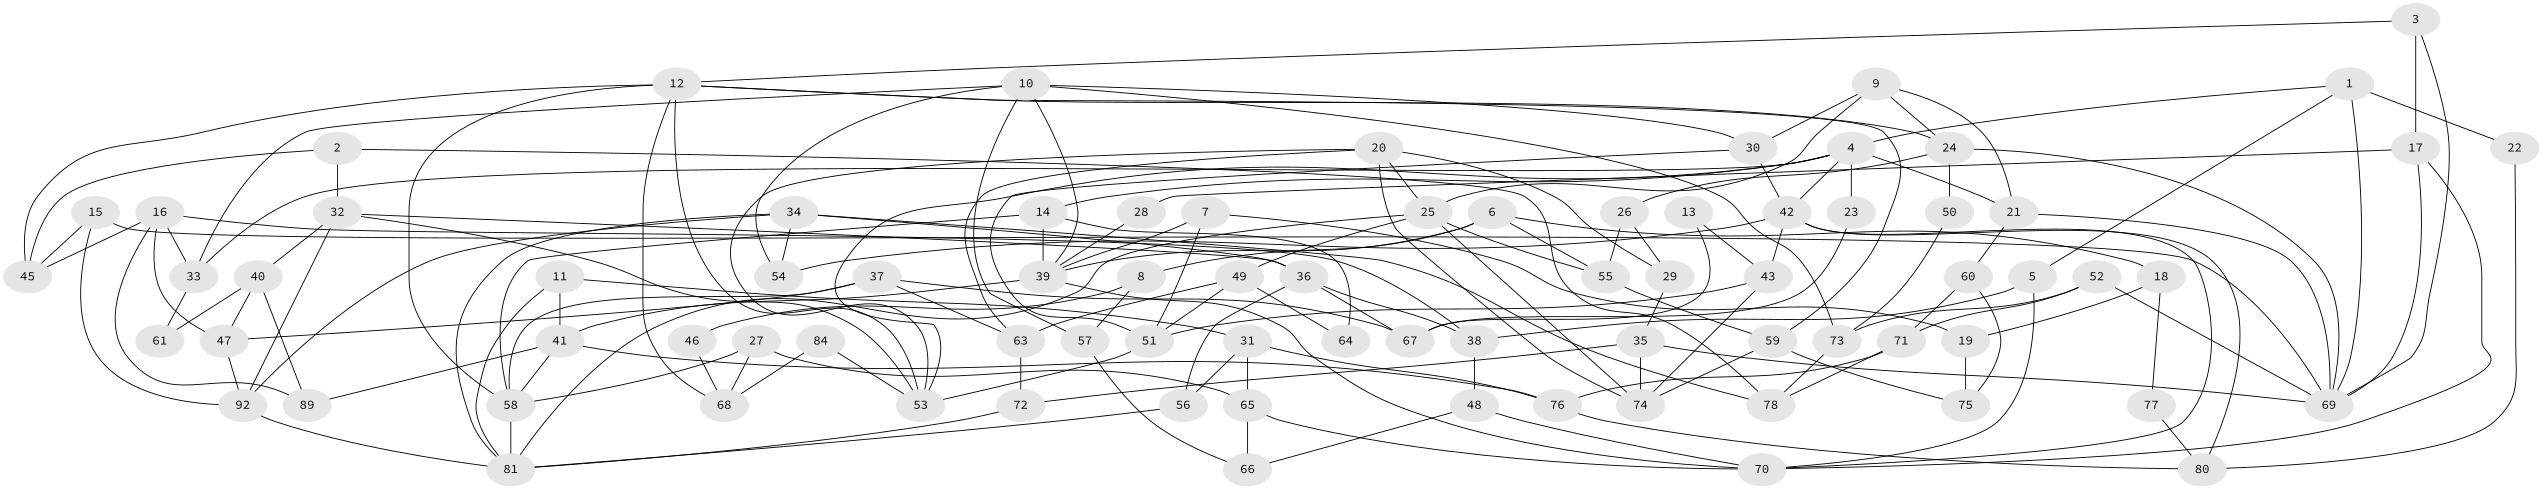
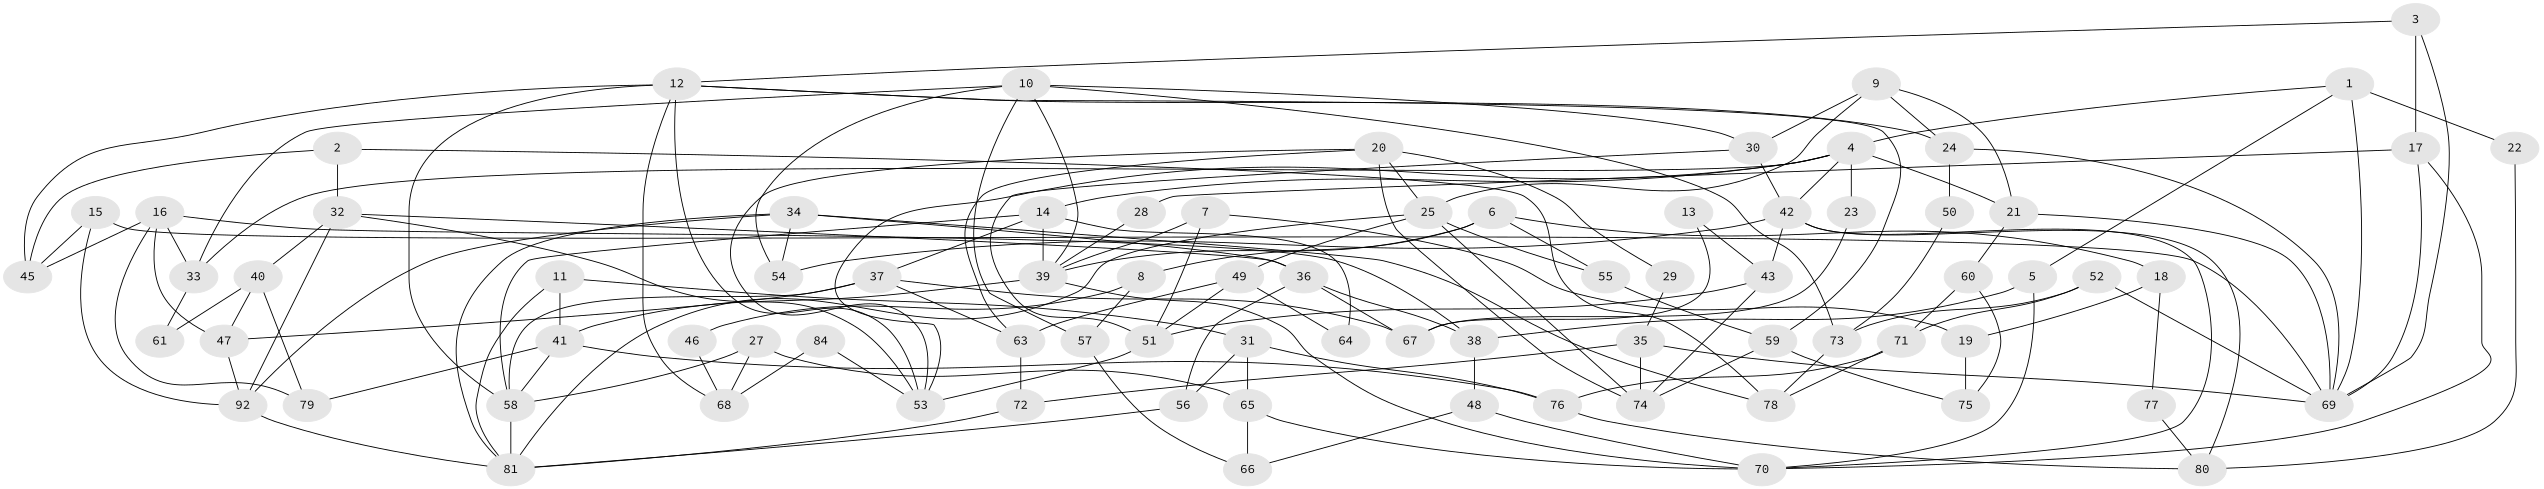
node "26": removed
edge "14" -- "37": added
node "89": label "89" -> "79"
